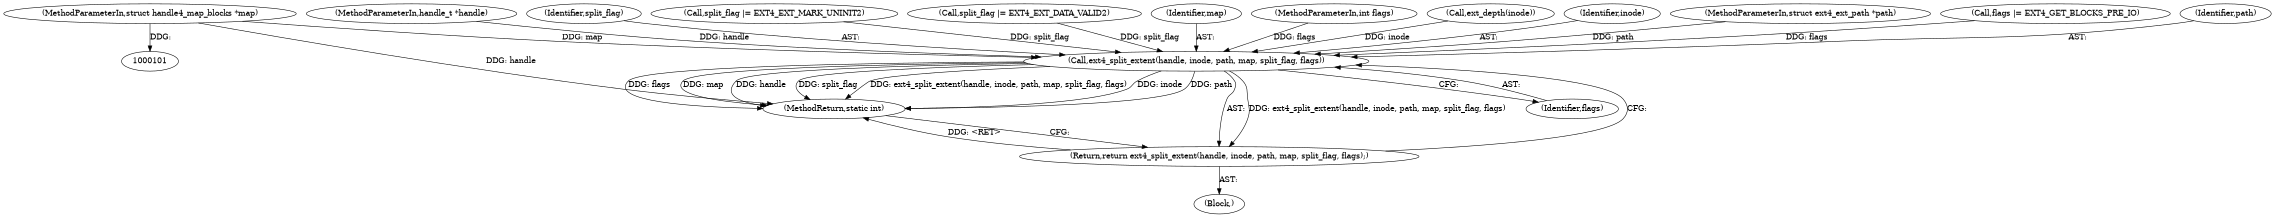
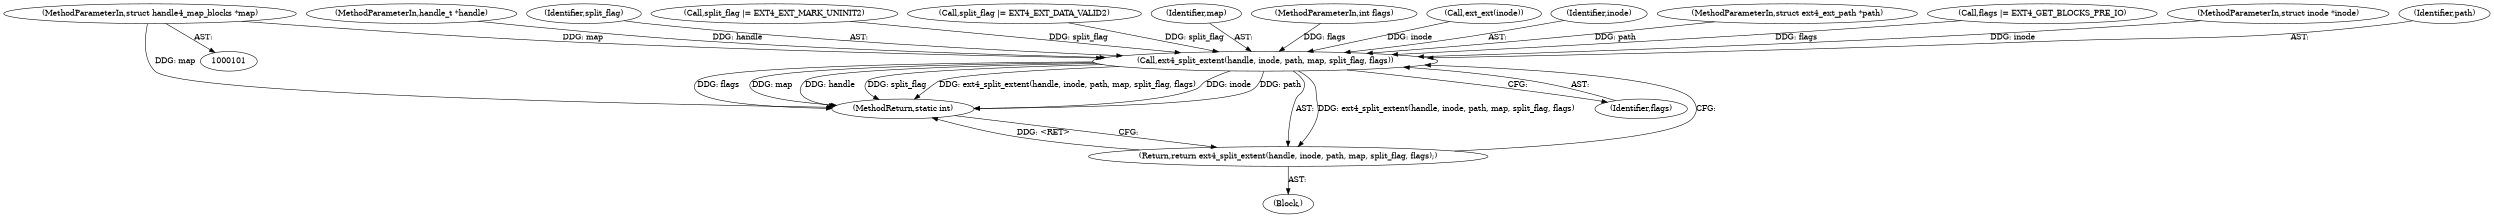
node "(Call,ext_depth(inode))": label "(Call,ext_depth(inode))" -> "(Call,ext_ext(inode))"
node "(MethodParameterIn,struct inode *inode)": added
edge "(MethodParameterIn,struct handle4_map_blocks *map)" -> "1000101": label "DDG: " -> "AST: "
edge "(MethodParameterIn,struct handle4_map_blocks *map)" -> "(MethodReturn,static int)": label "DDG: handle" -> "DDG: map"
